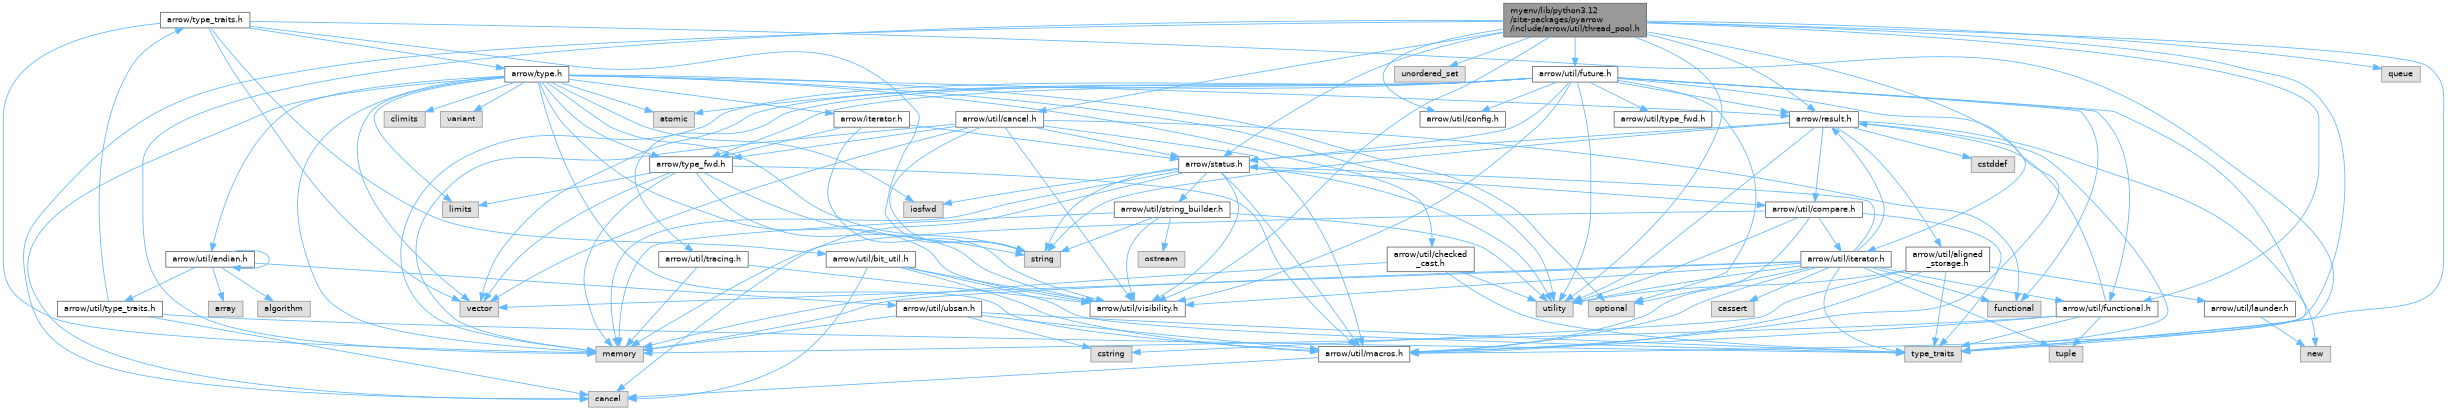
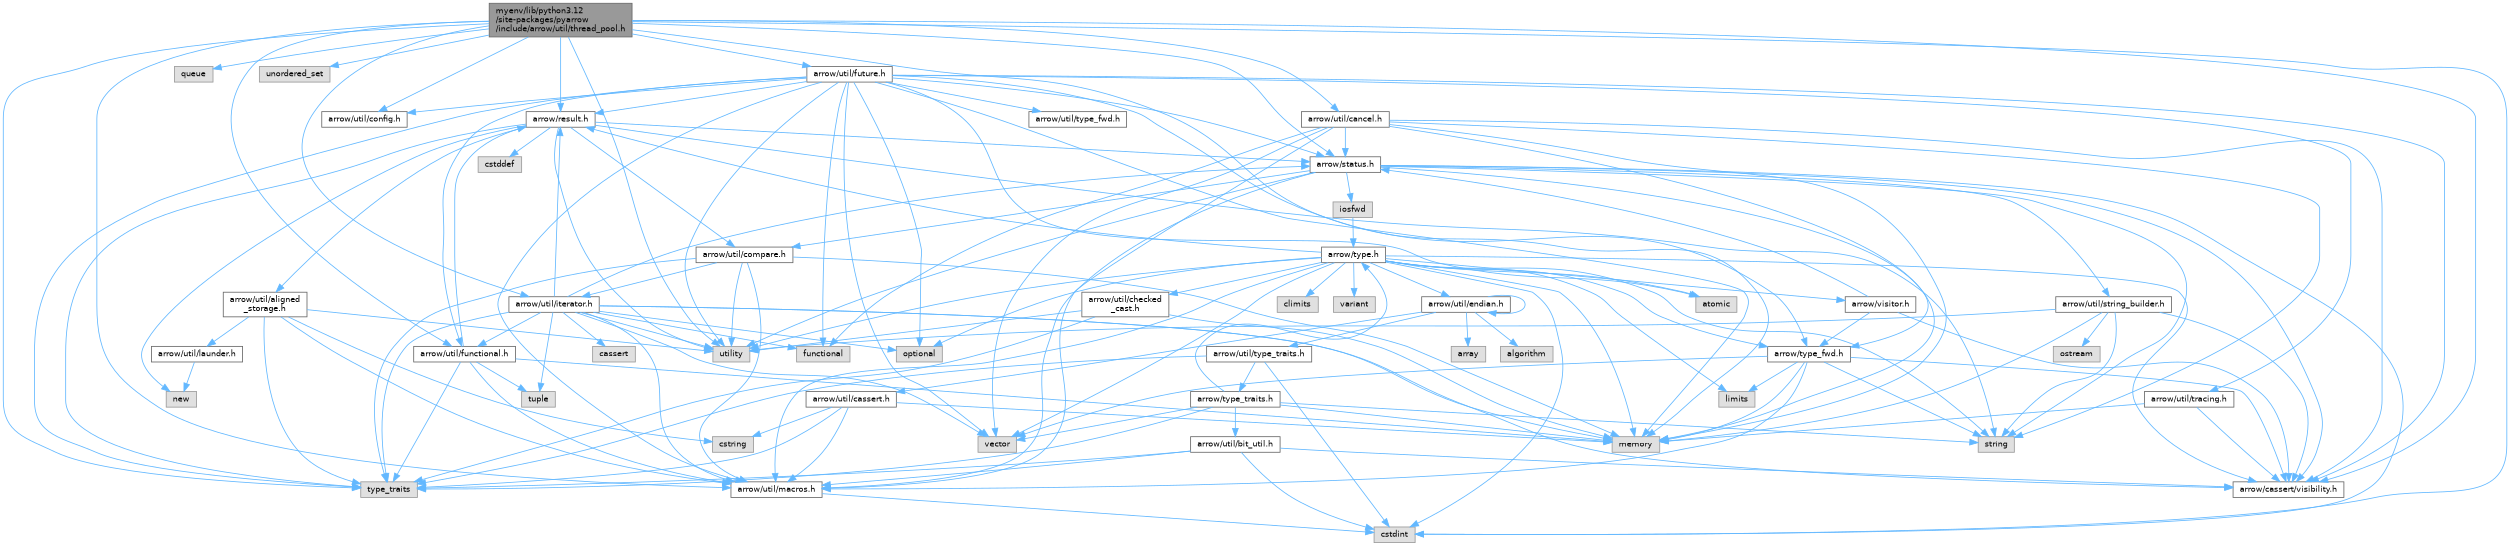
node "arrow/iterator.h": label "arrow/iterator.h" -> "arrow/visitor.h"
edge "arrow/type.h" -> "iosfwd": reversed
node "arrow/util/ubsan.h": label "arrow/util/ubsan.h" -> "arrow/util/cassert.h"
node "arrow/util/visibility.h": label "arrow/util/visibility.h" -> "arrow/cassert/visibility.h"
node "cancel": label "cancel" -> "cstdint"
